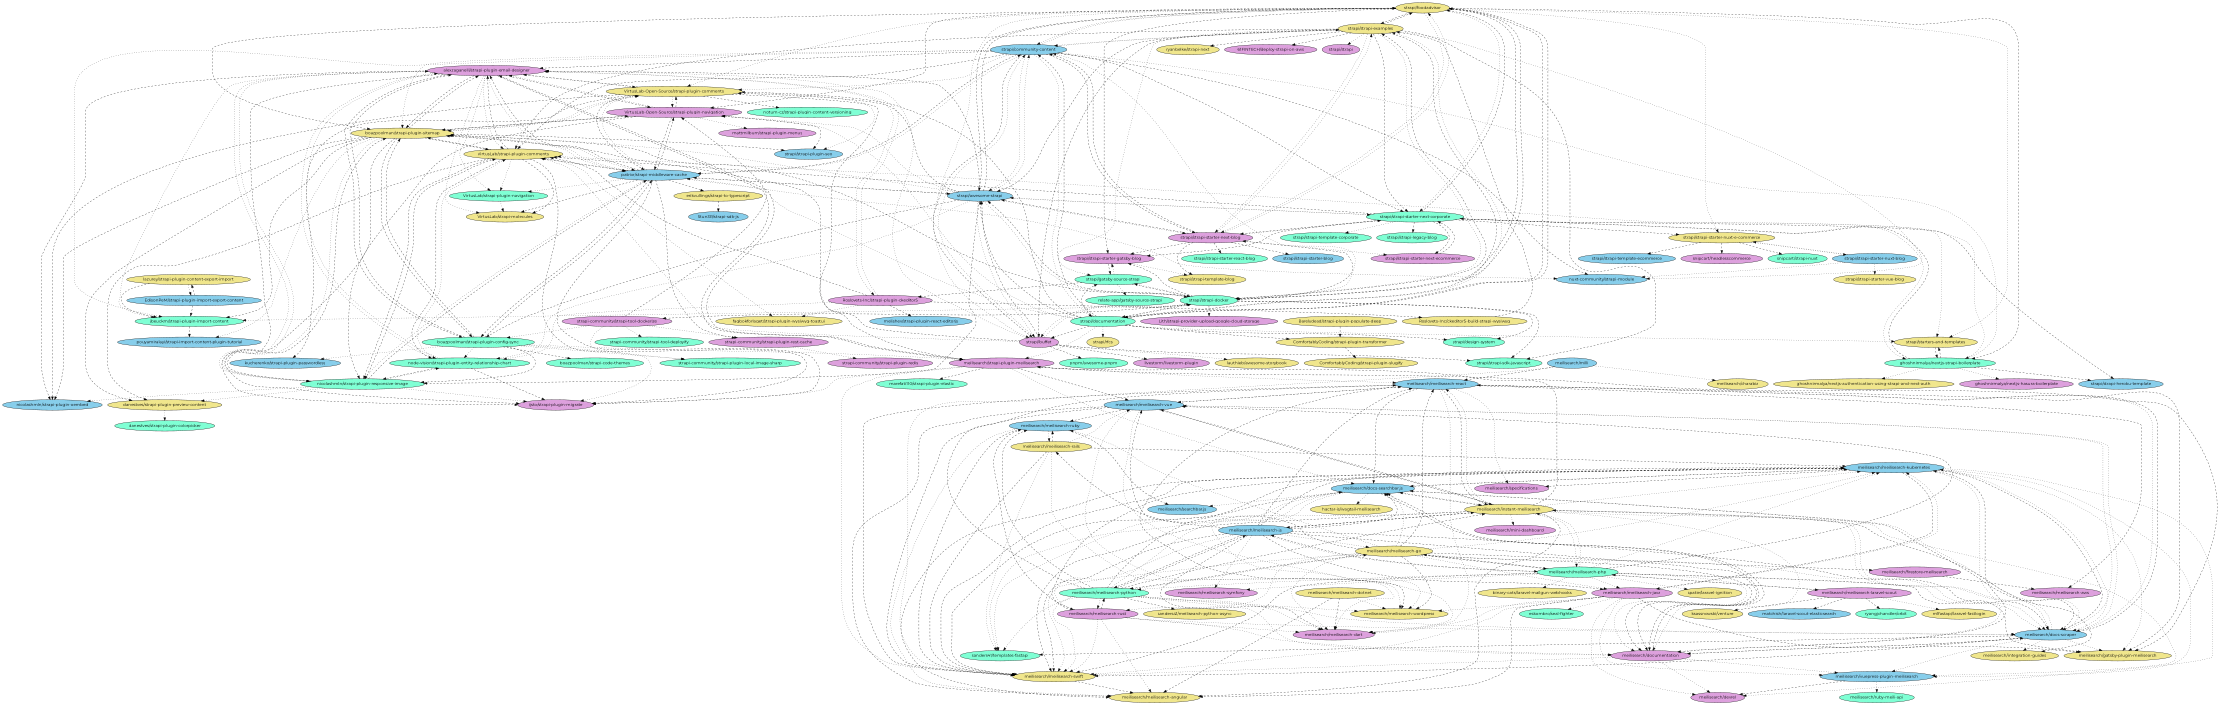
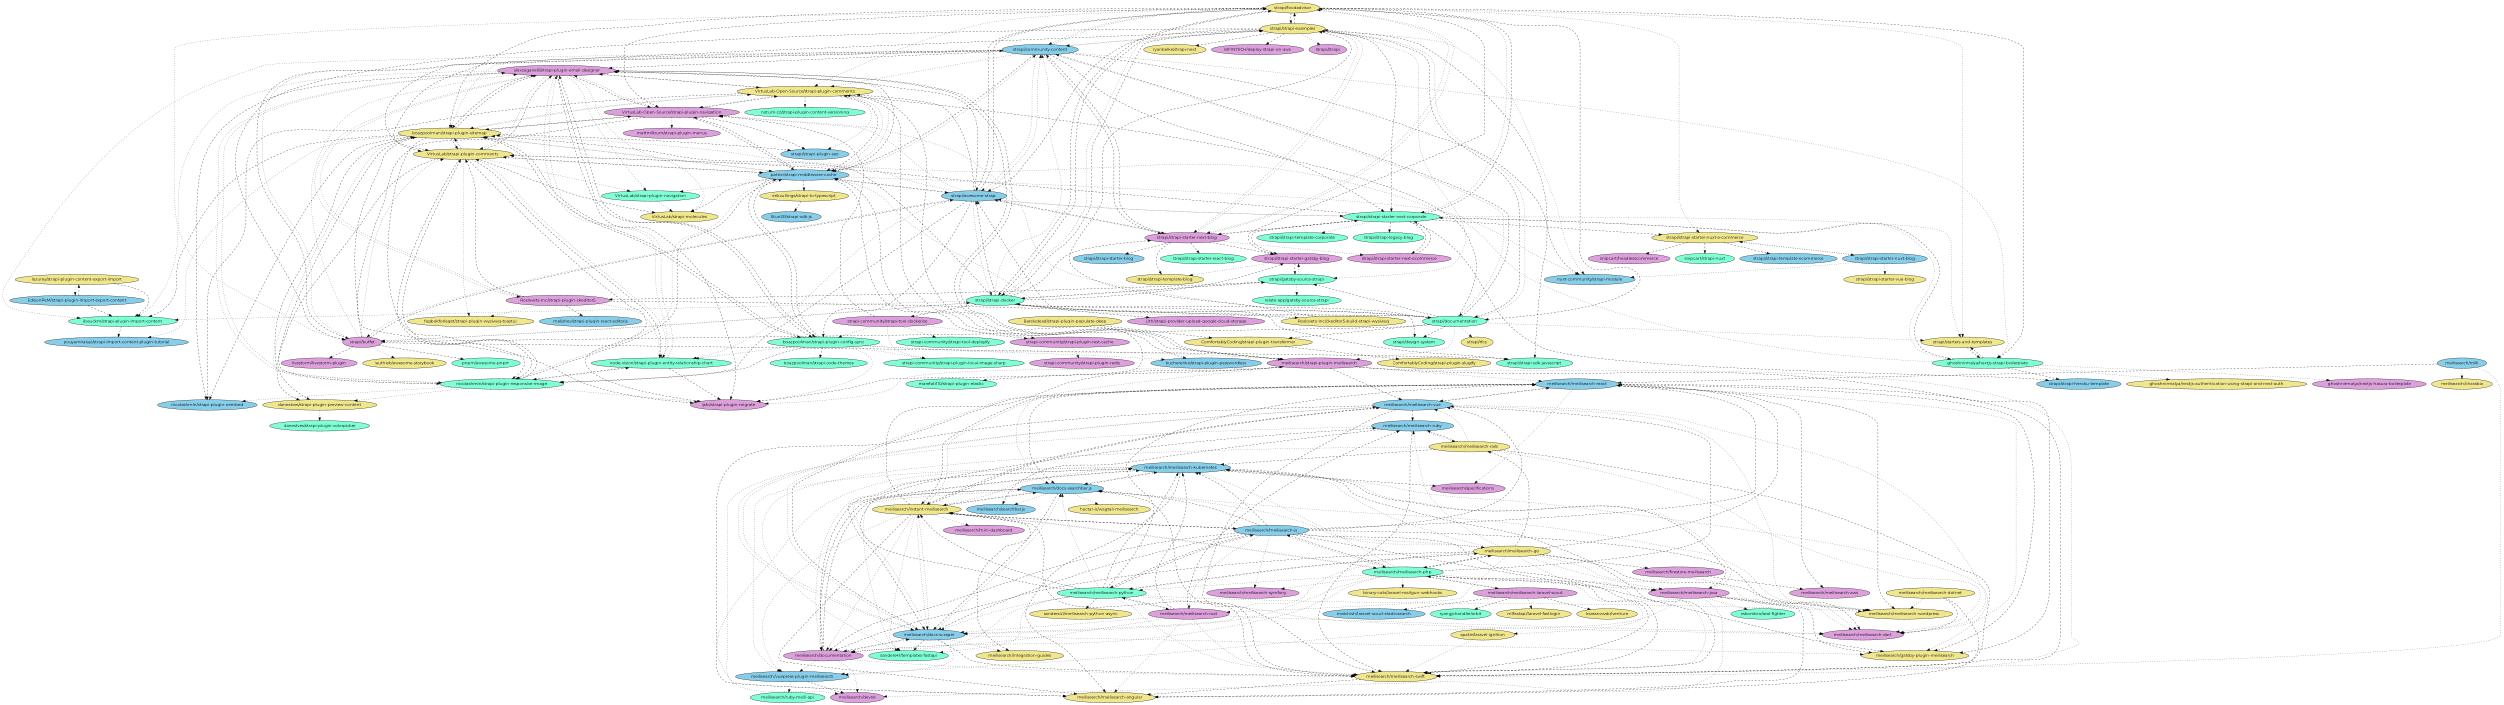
edge "strapi/documentation" -> "strapi/foodadvisor": removed
edge "meilisearch/meilisearch-java" -> "meilisearch/meilisearch-swift": now "spatie/laravel-ignition" -> "meilisearch/meilisearch-swift"
